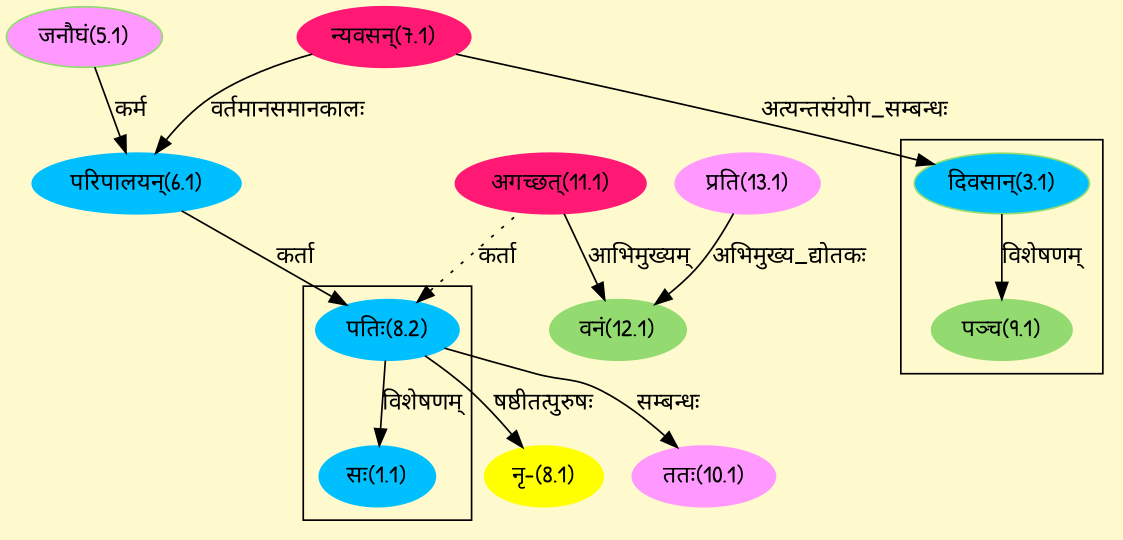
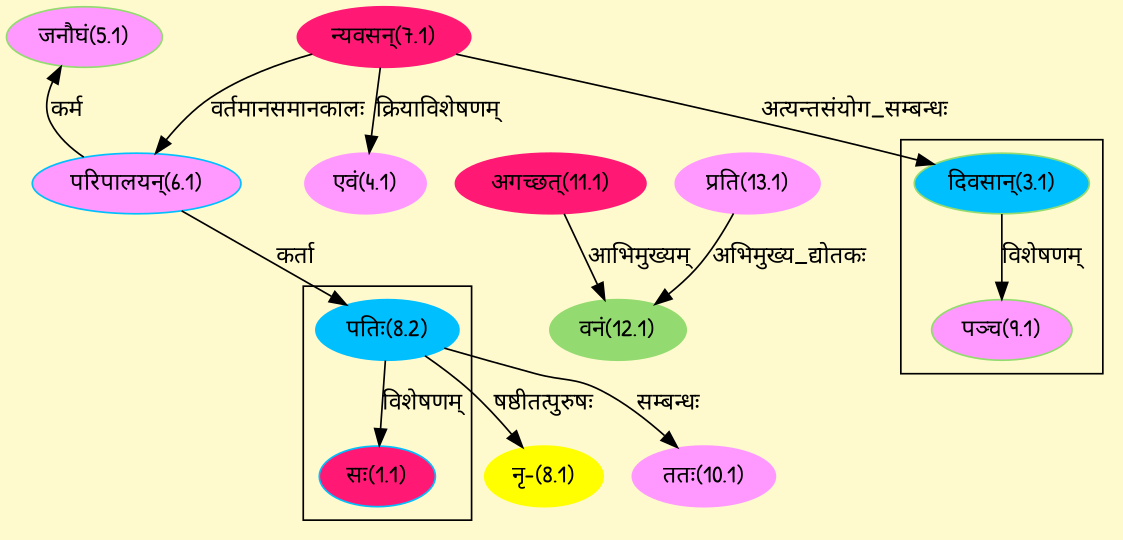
edge "जनौघं(5.1)" -> "परिपालयन्(6.1)": reversed
node "परिपालयन्(6.1)": fillcolor #00bfff -> #ff99ff
node "एवं(4.1)": added
edge "अगच्छत्(11.1)" -> "पतिः(8.2)": removed, label "कर्ता"
node "पञ्च(9.1)": fillcolor #93db70 -> #ff99ff
node "सः(1.1)": fillcolor #00bfff -> #ff1975
